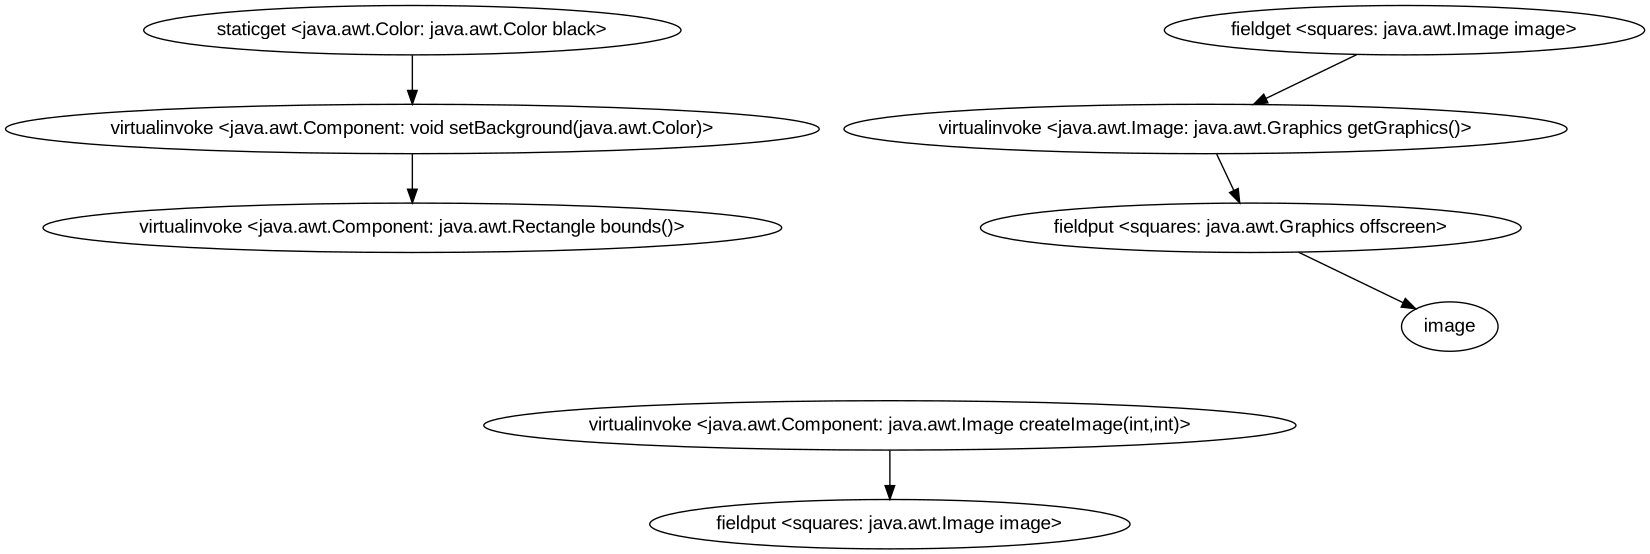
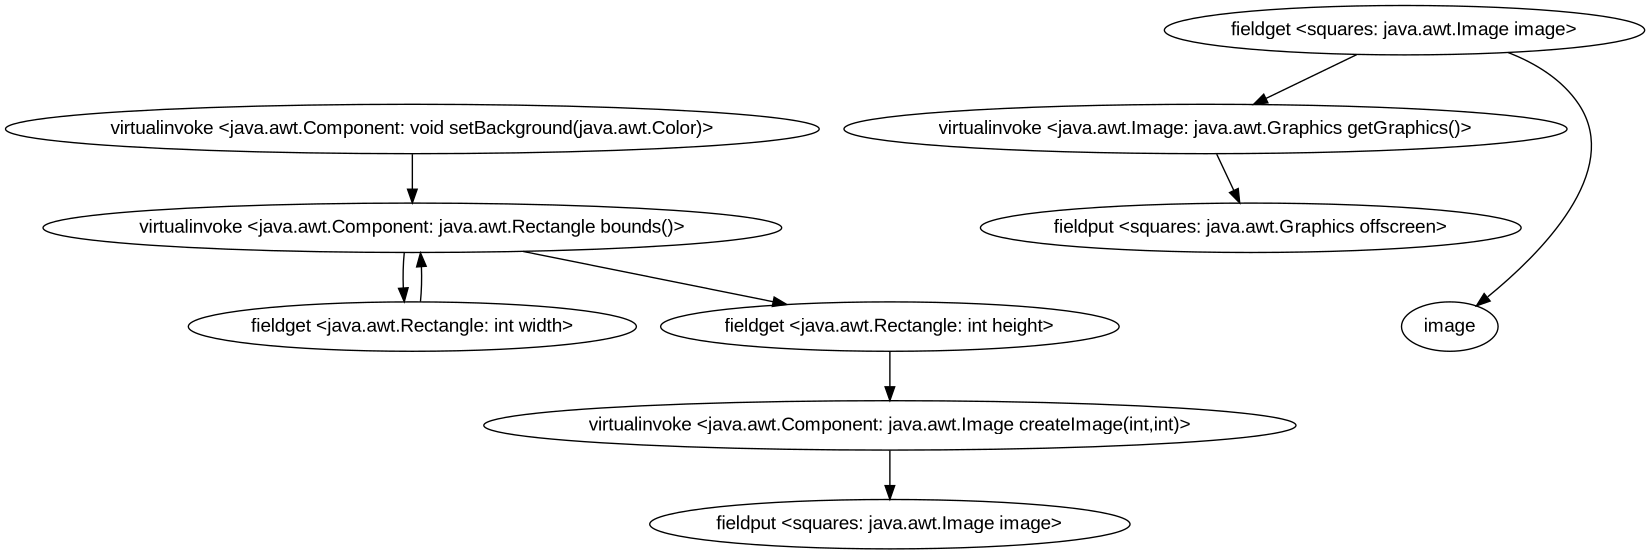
node "staticget <java.awt.Color: java.awt.Color black>": removed
edge "fieldput <squares: java.awt.Graphics offscreen>" -> "image": now "fieldget <squares: java.awt.Image image>" -> "image"
node "fieldget <java.awt.Rectangle: int width>": added
node "fieldget <java.awt.Rectangle: int height>": added
